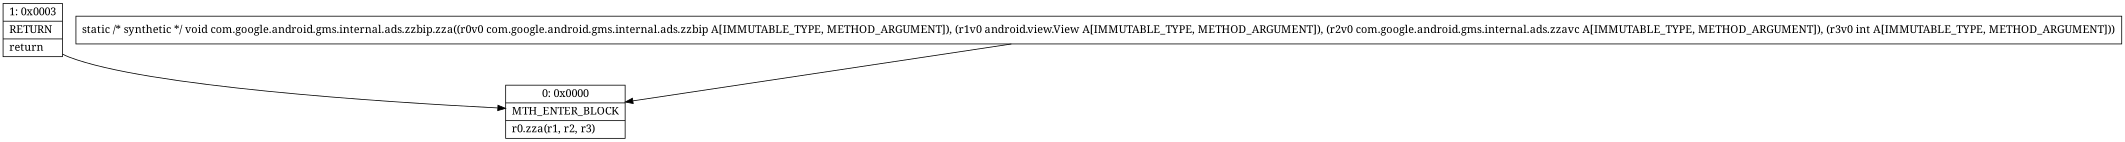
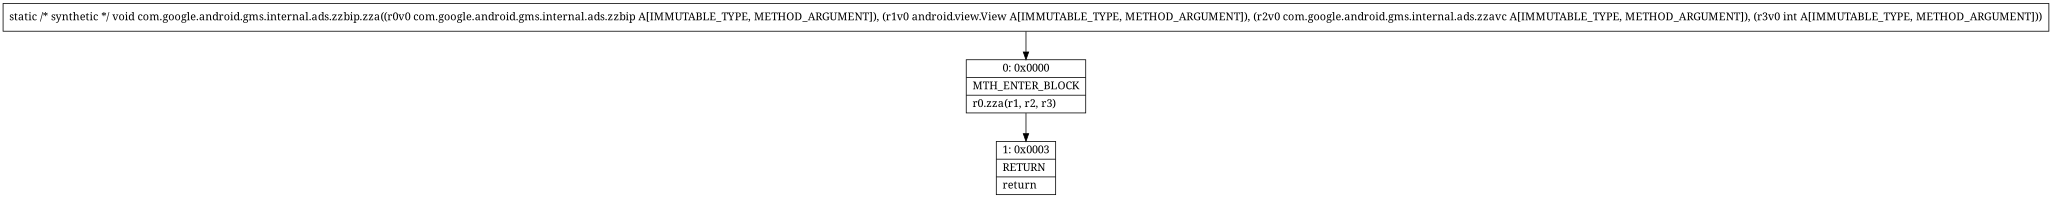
edge "1: 0x0003" -> "0: 0x0000": reversed
